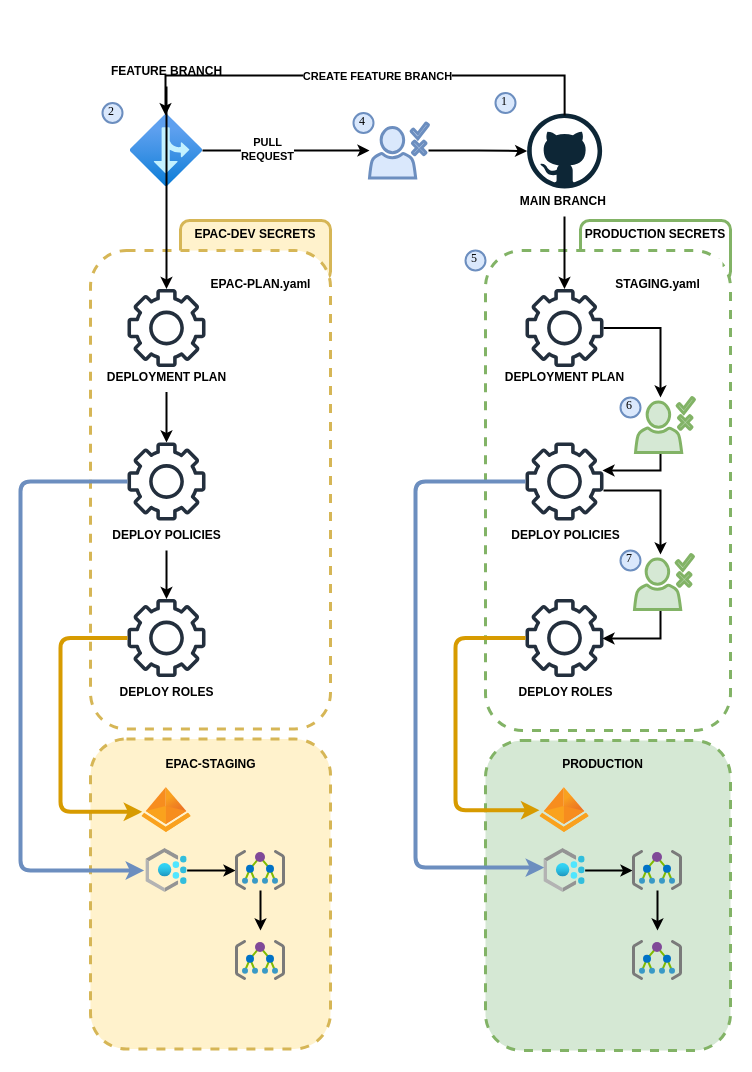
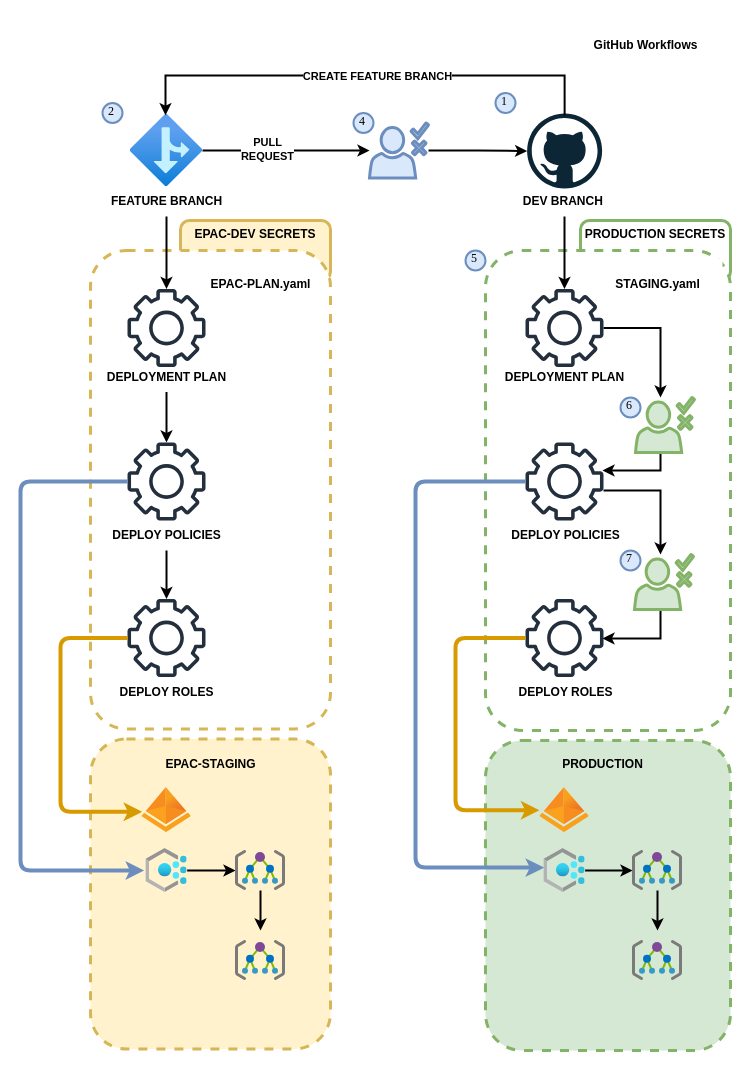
node "GitHub Workflows": added
node "FEATURE BRANCH": moved (167, 72) -> (167, 202)
node "MAIN BRANCH": label "MAIN BRANCH" -> "DEV BRANCH"
